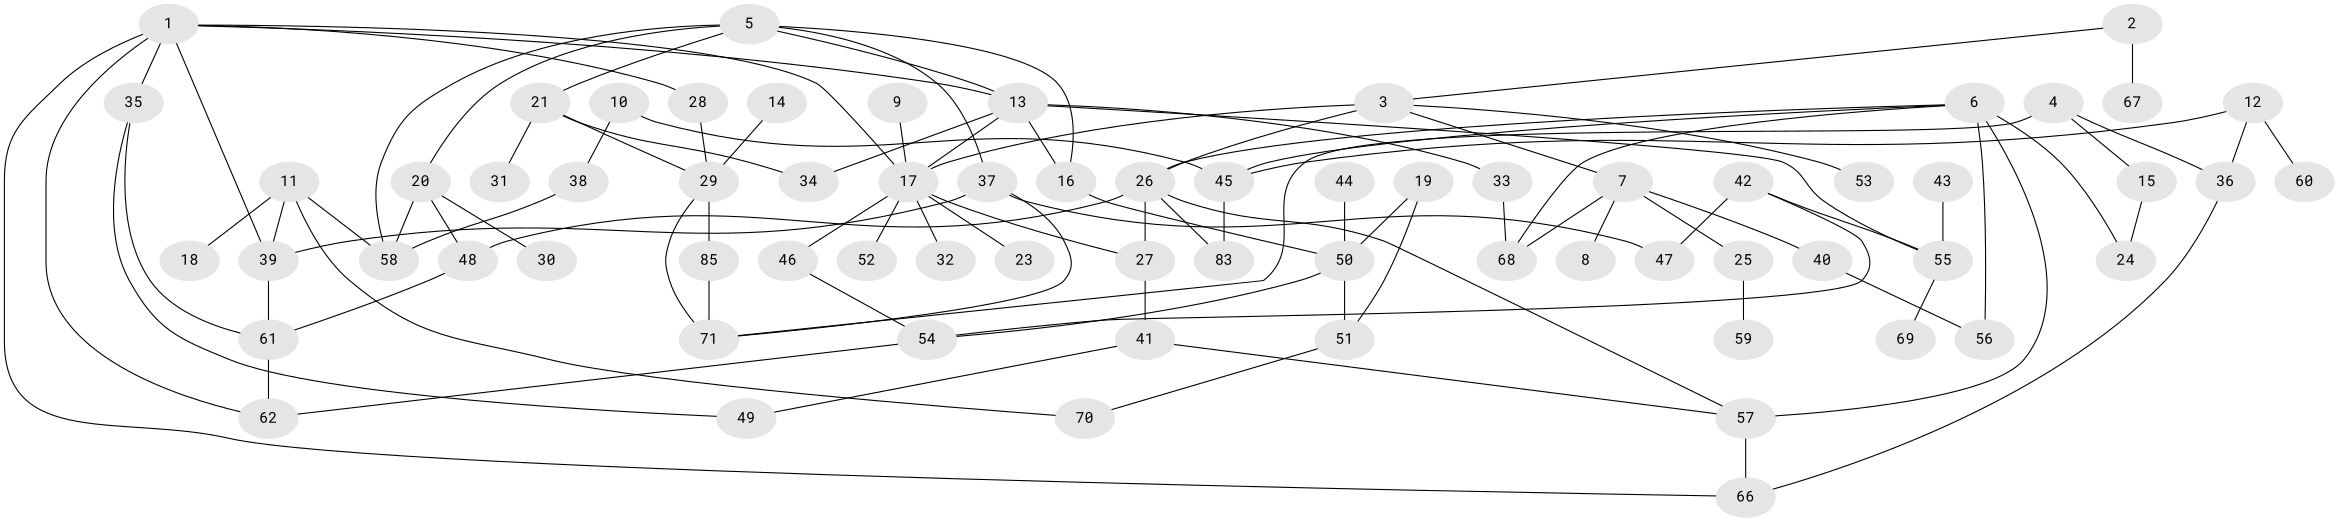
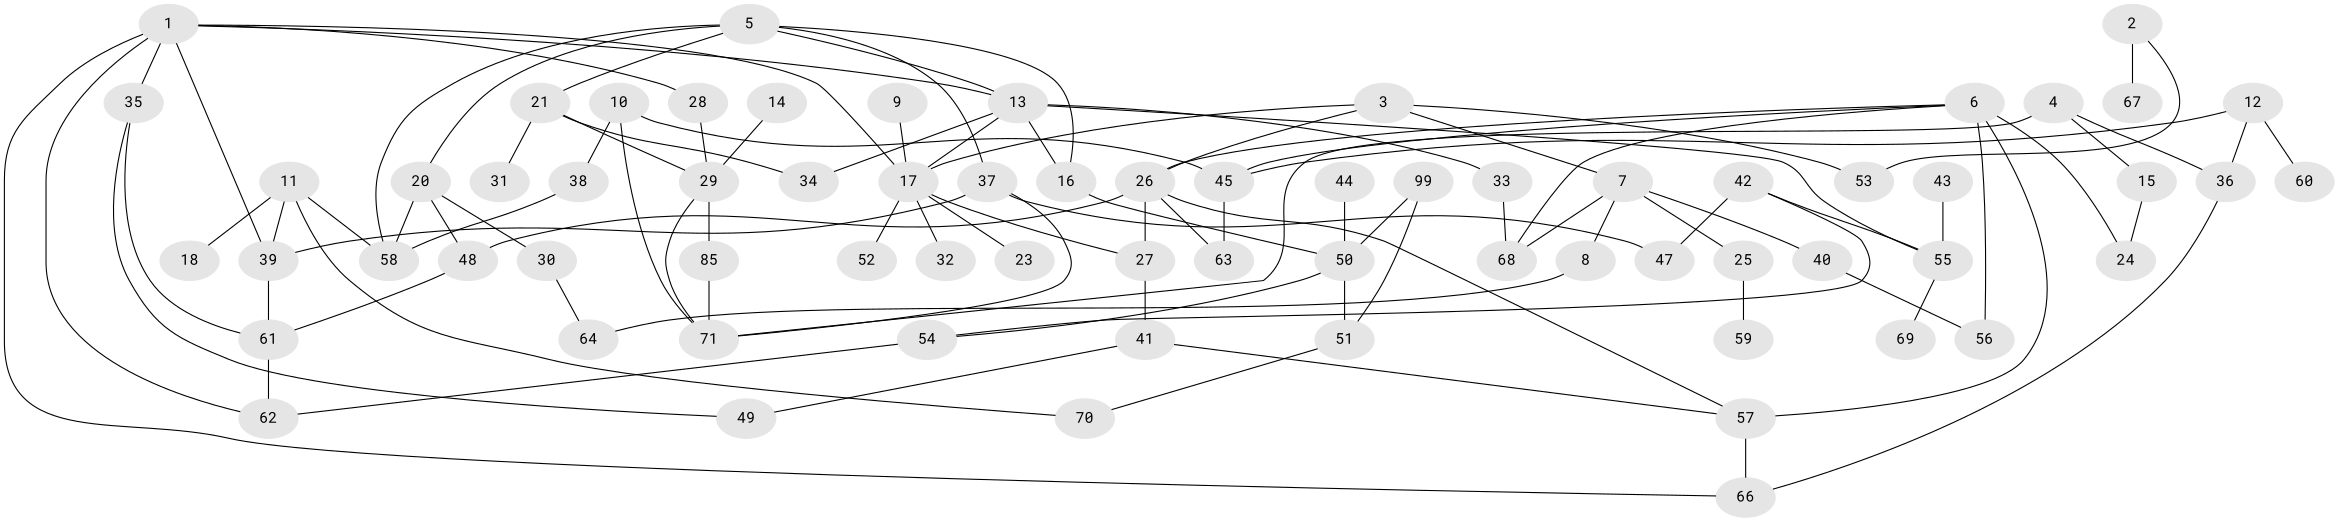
edge "2" -- "3": now "2" -- "53"
node "19": label "19" -> "99"
edge "10" -- "71": added
node "46": removed
node "83": label "83" -> "63"
node "64": added
